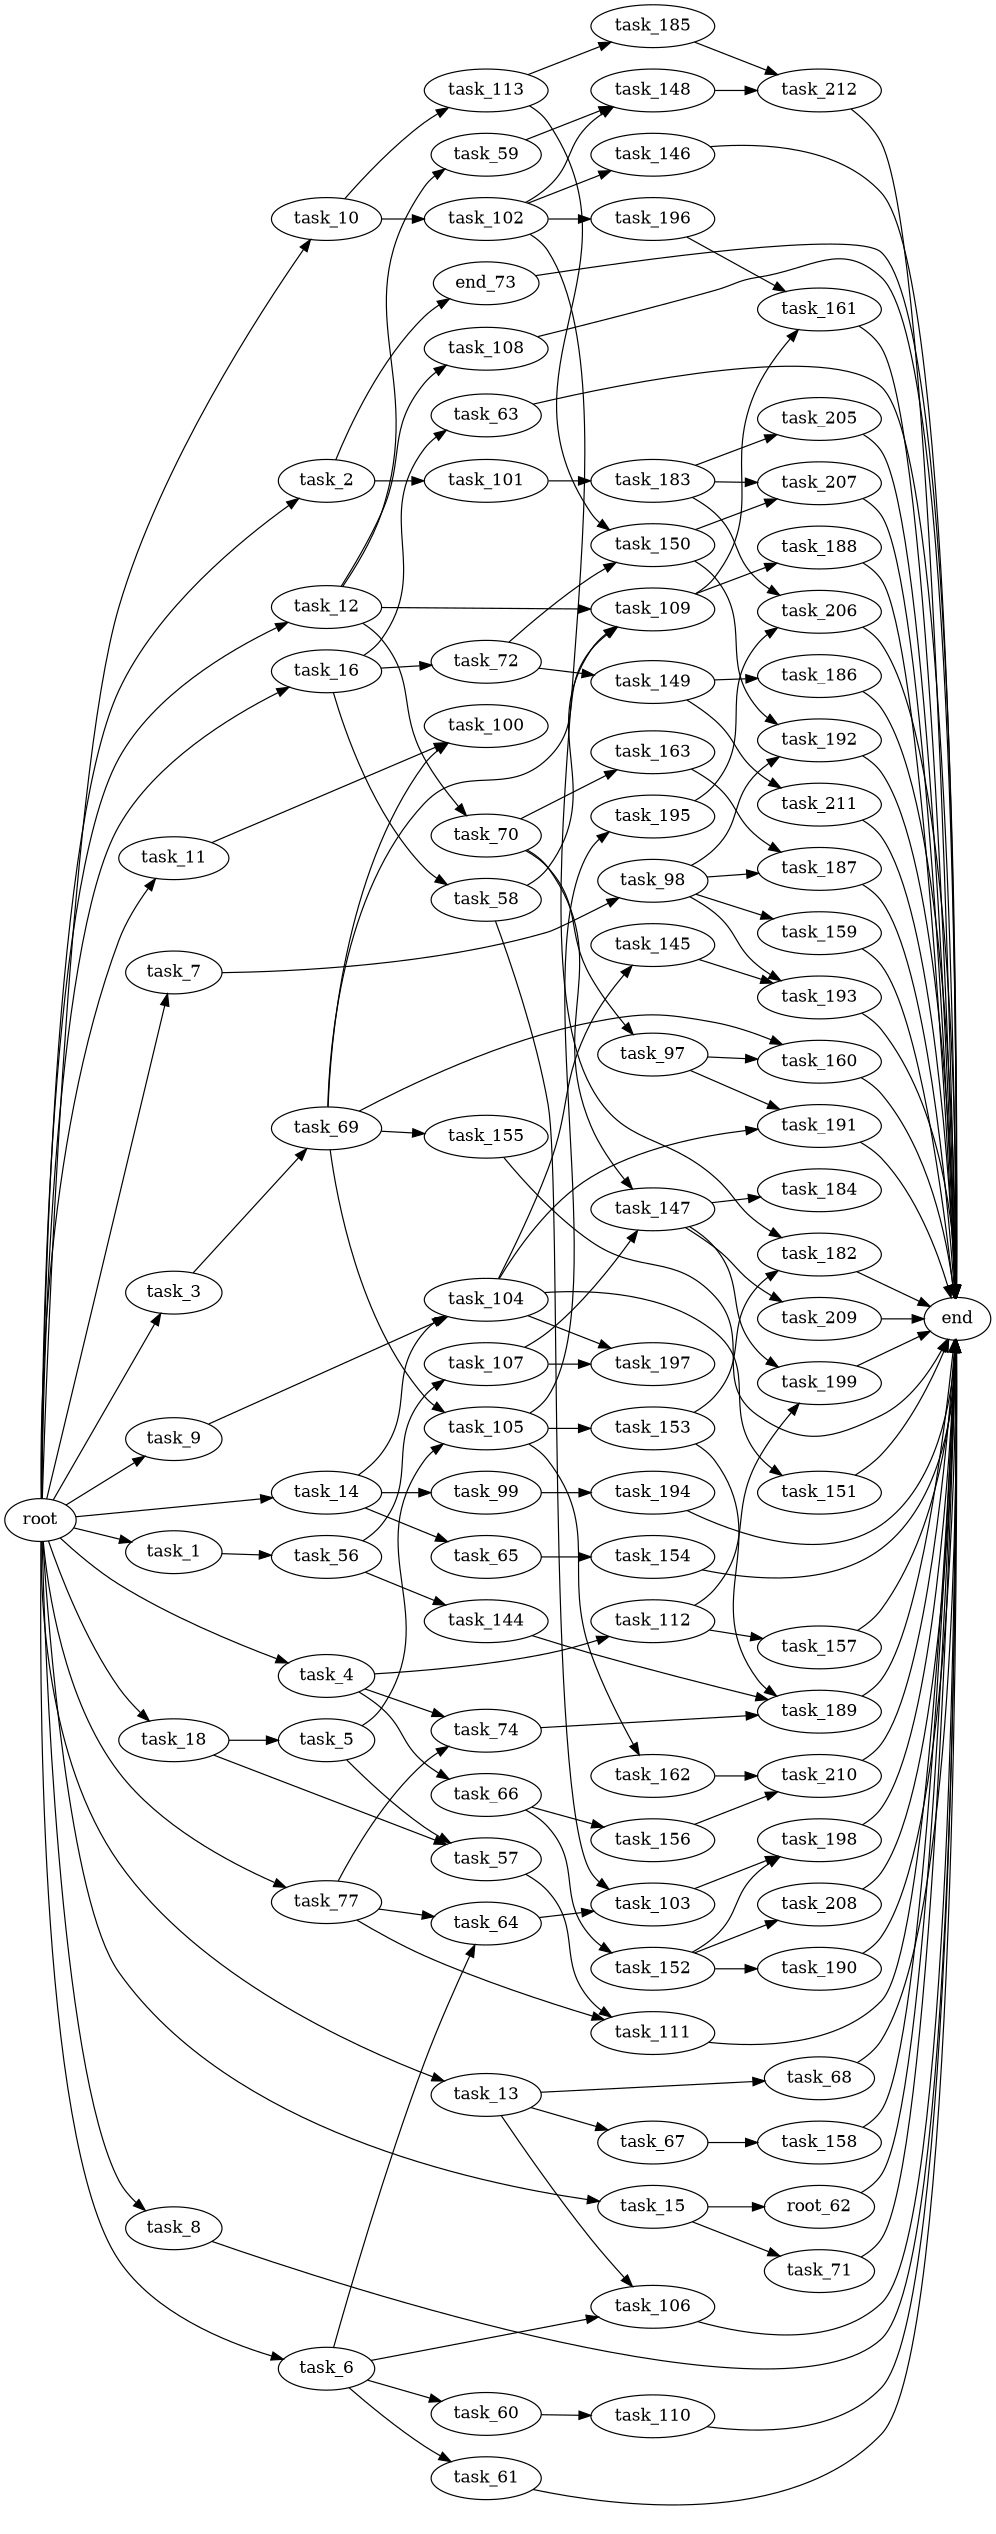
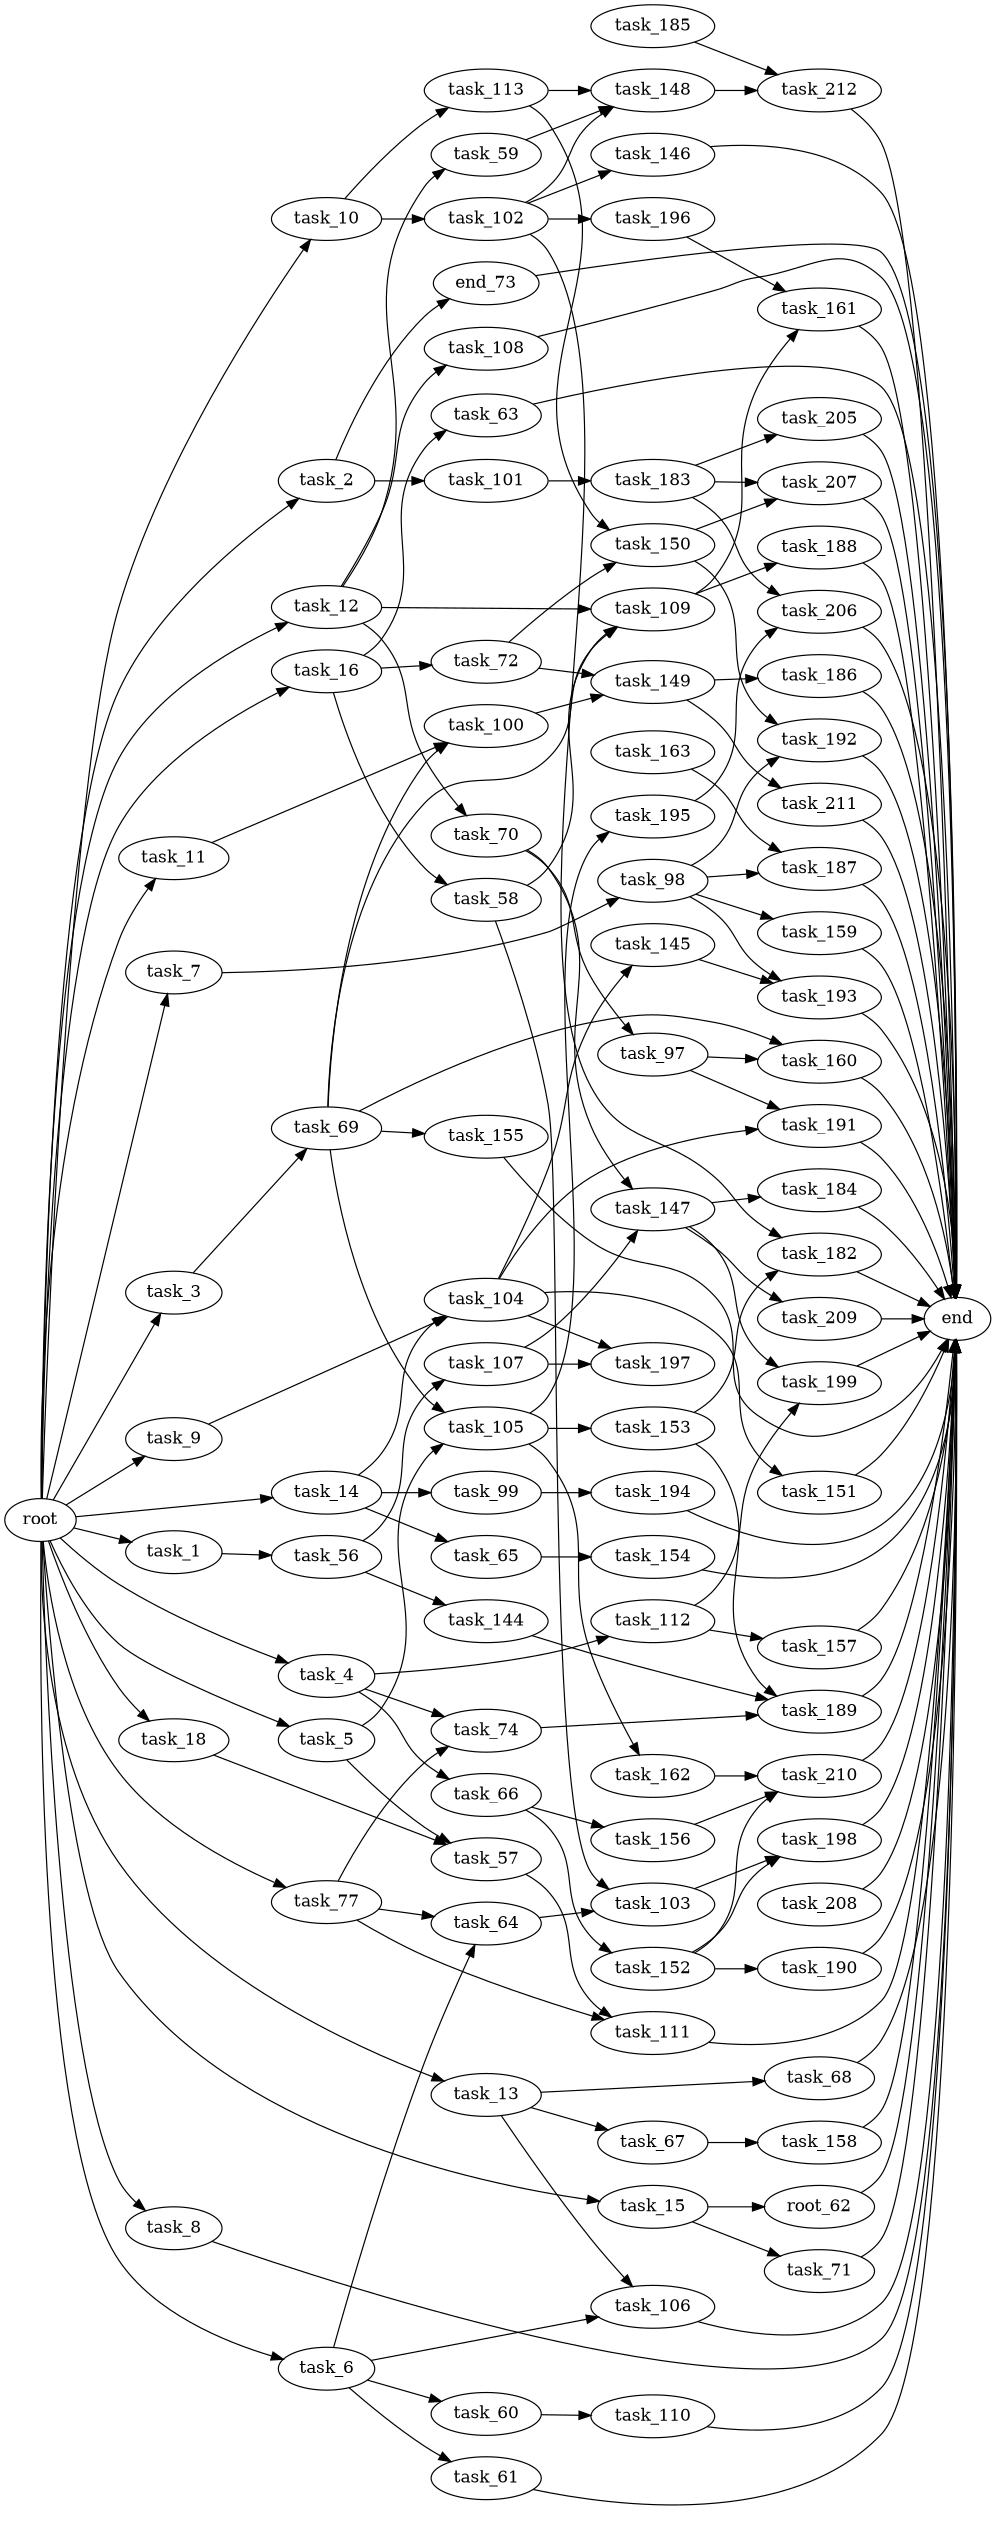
edge "task_113" -> "task_185": now "task_113" -> "task_148"
edge "task_100" -> "task_149": added
edge "task_70" -> "task_163": removed
edge "task_184" -> "end": added
edge "task_18" -> "task_5": now "root" -> "task_5"
edge "task_152" -> "task_208": now "task_152" -> "task_210"
